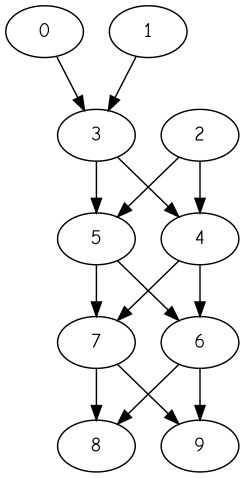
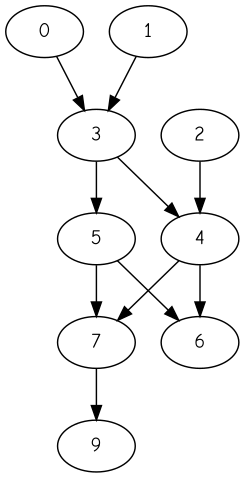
edge "2" -> "5": removed
edge "6" -> "9": removed
node "8": removed
